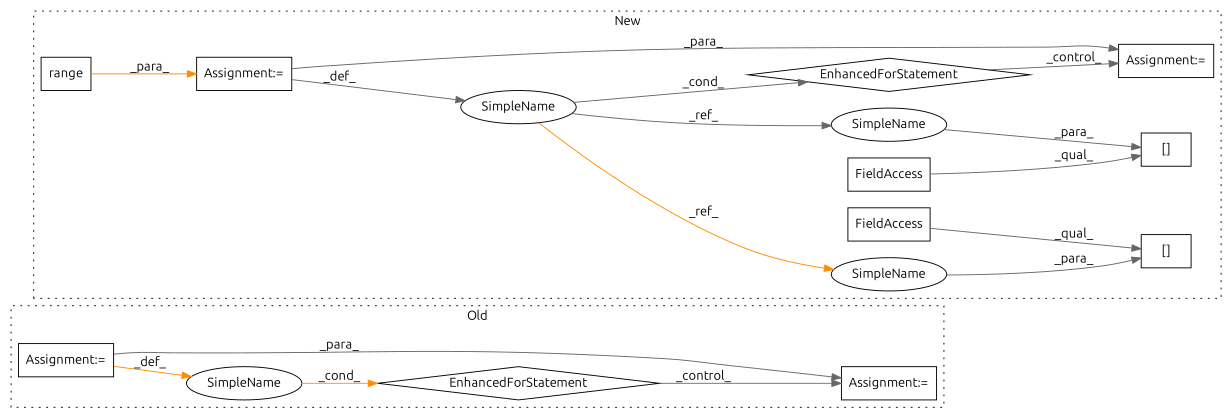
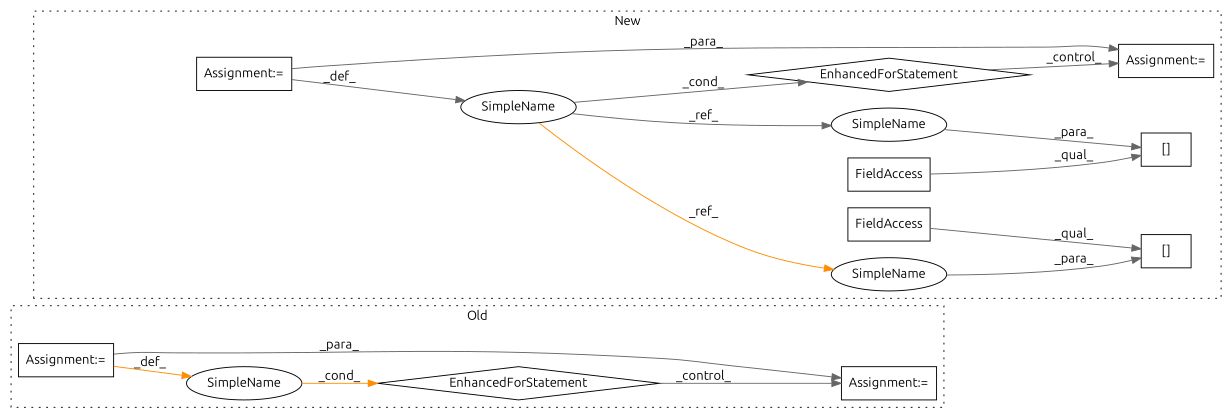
node "range": removed
